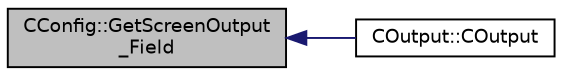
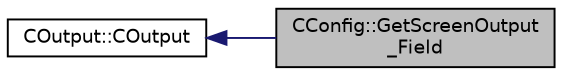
edge "COutput::COutput" -> "CConfig::GetScreenOutput _Field": reversed
